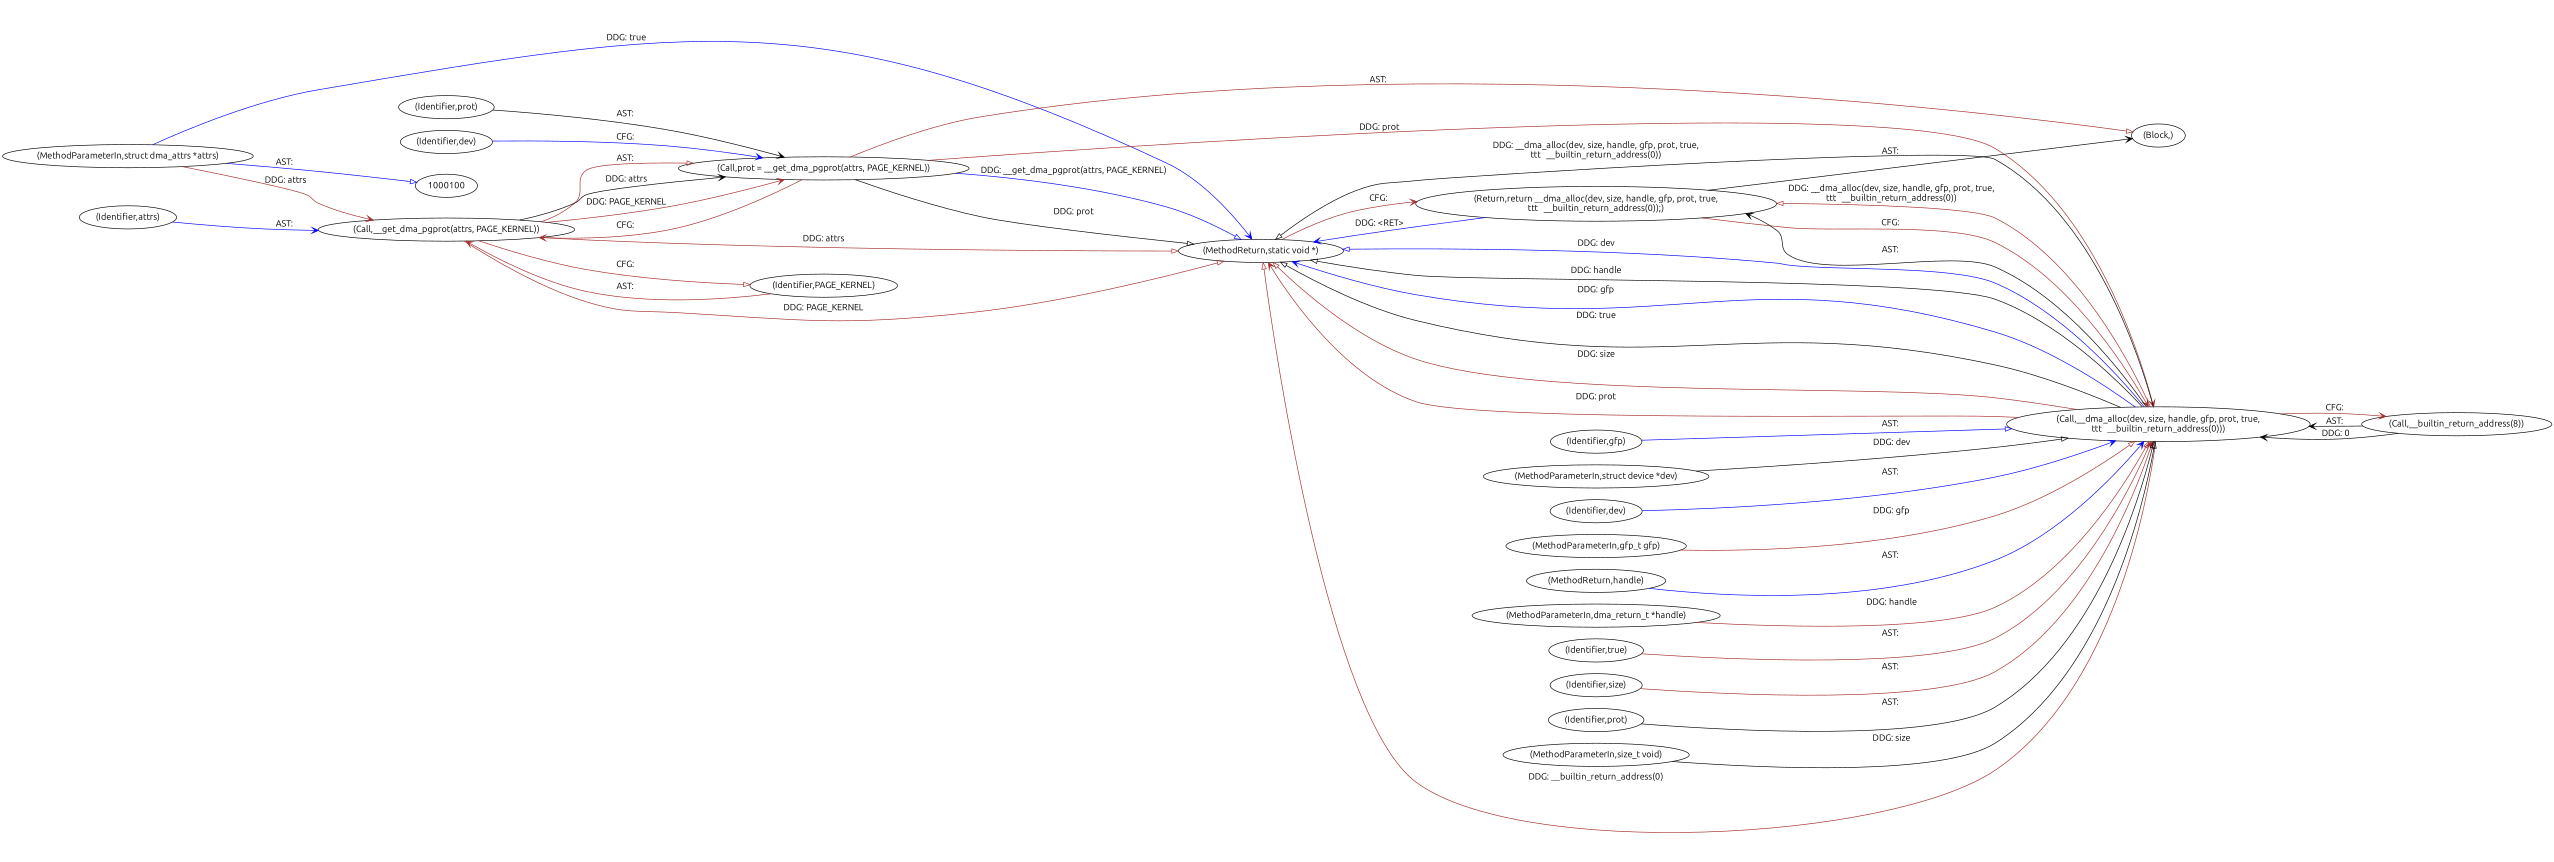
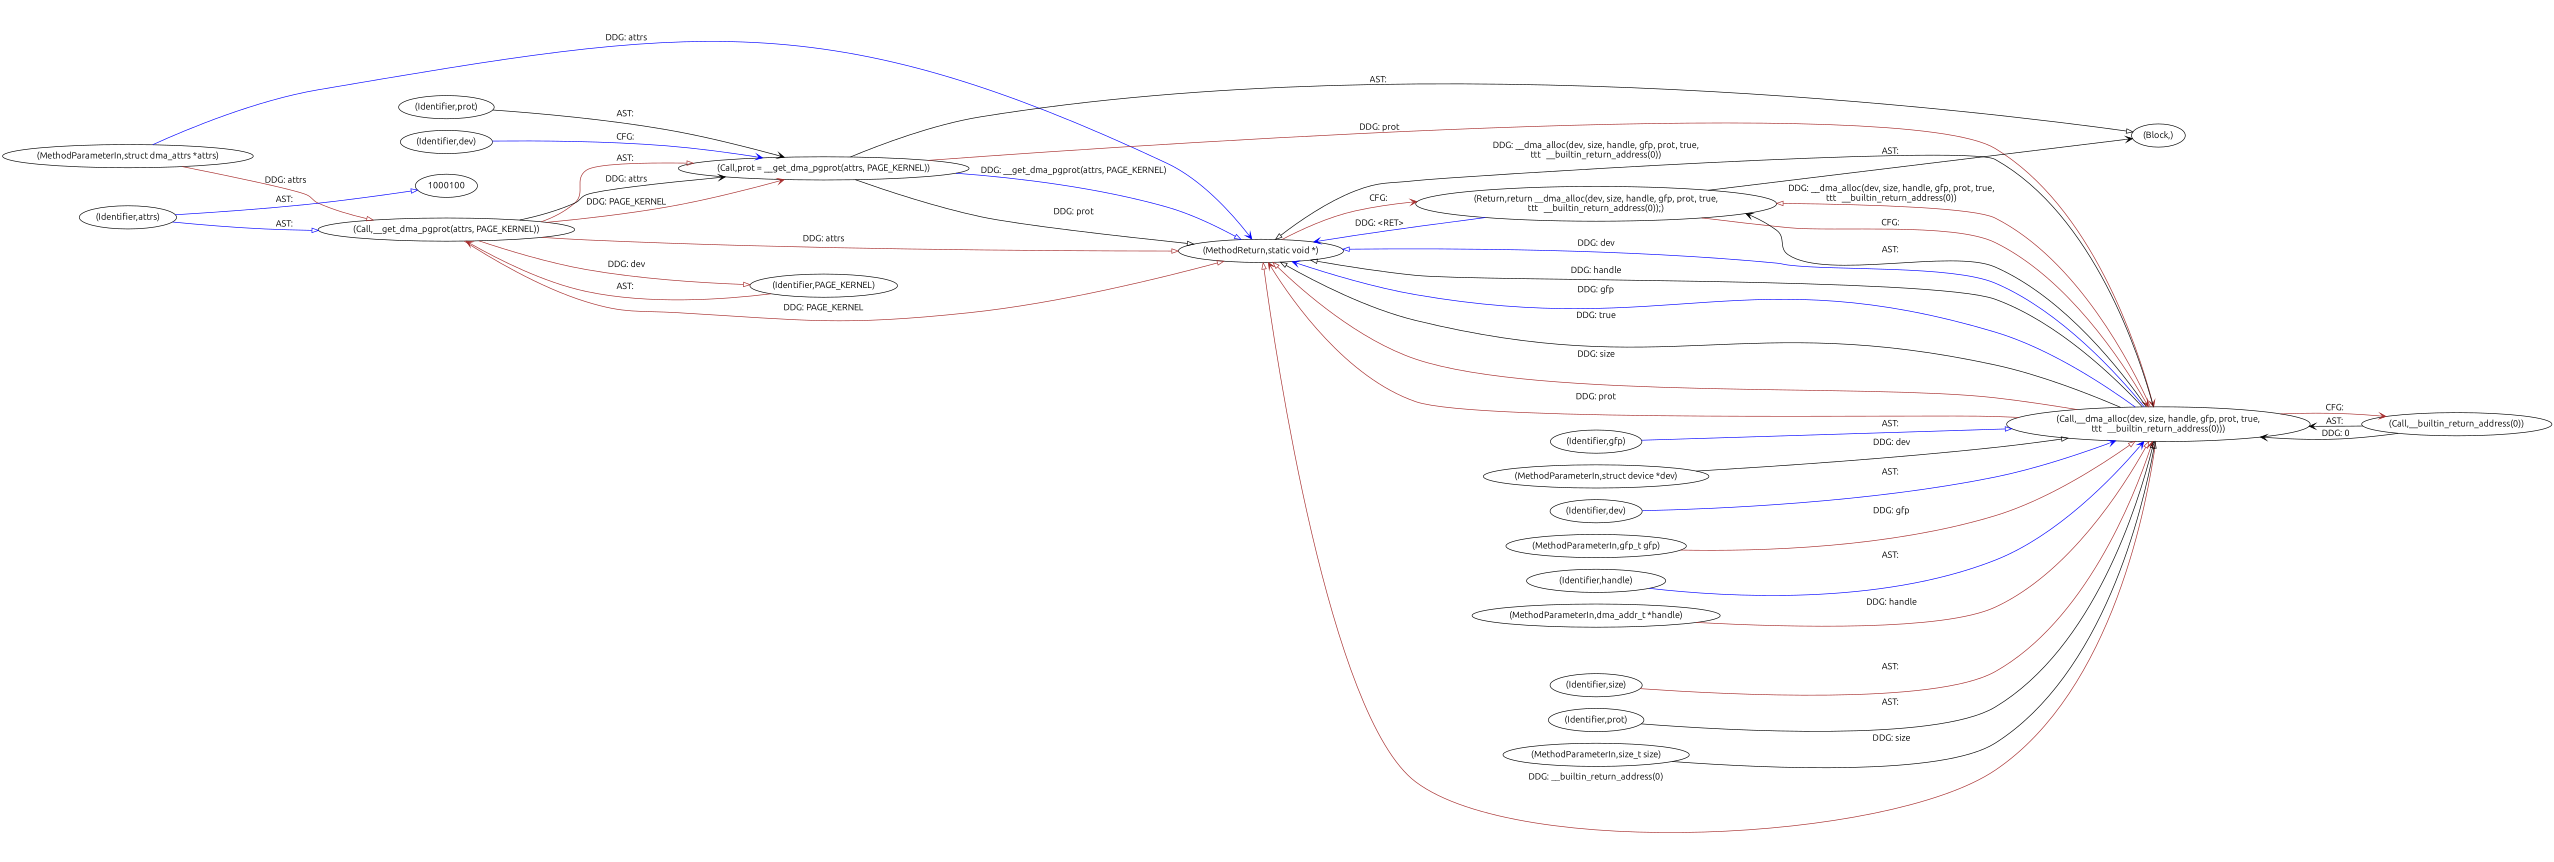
edge "(MethodParameterIn,struct dma_attrs *attrs)" -> "(MethodReturn,static void *)": label "DDG: true" -> "DDG: attrs"
edge "(Call,prot = __get_dma_pgprot(attrs, PAGE_KERNEL))" -> "(Block,)": color brown -> black
edge "(MethodParameterIn,struct dma_attrs *attrs)" -> "1000100": now "(Identifier,attrs)" -> "1000100"
edge "(MethodParameterIn,struct dma_attrs *attrs)" -> "(Call,__get_dma_pgprot(attrs, PAGE_KERNEL))": arrowhead vee -> onormal
edge "(Identifier,attrs)" -> "(Call,__get_dma_pgprot(attrs, PAGE_KERNEL))": arrowhead vee -> onormal
edge "(Call,prot = __get_dma_pgprot(attrs, PAGE_KERNEL))" -> "(Call,__get_dma_pgprot(attrs, PAGE_KERNEL))": removed, label "CFG:"
edge "(Call,__get_dma_pgprot(attrs, PAGE_KERNEL))" -> "(Identifier,PAGE_KERNEL)": label "CFG: " -> "DDG: dev"
node "(Call,__builtin_return_address(8))": label "(Call,__builtin_return_address(8))" -> "(Call,__builtin_return_address(0))"
node "(MethodReturn,handle)": label "(MethodReturn,handle)" -> "(Identifier,handle)"
node "(MethodParameterIn,dma_return_t *handle)": label "(MethodParameterIn,dma_return_t *handle)" -> "(MethodParameterIn,dma_addr_t *handle)"
node "(Identifier,true)": removed
node "(MethodParameterIn,size_t void)": label "(MethodParameterIn,size_t void)" -> "(MethodParameterIn,size_t size)"
